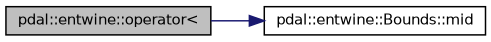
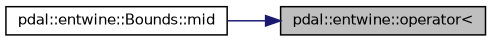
edge "pdal::entwine::operator<" -> "pdal::entwine::Bounds::mid": reversed
